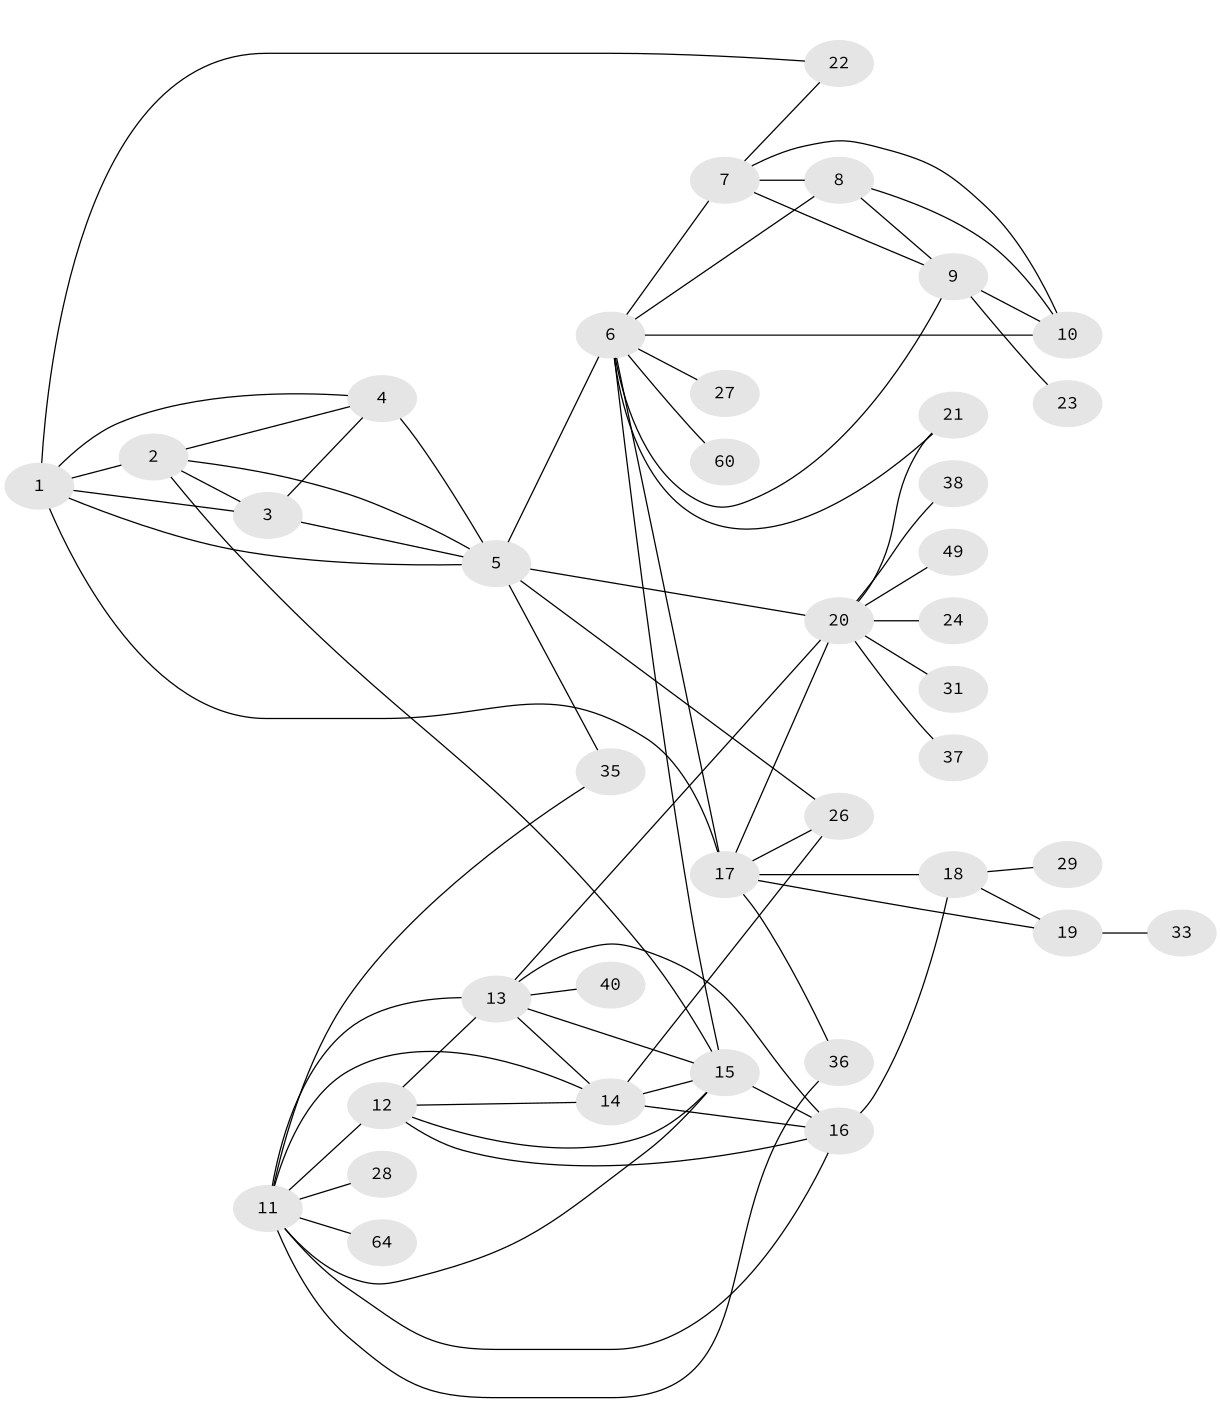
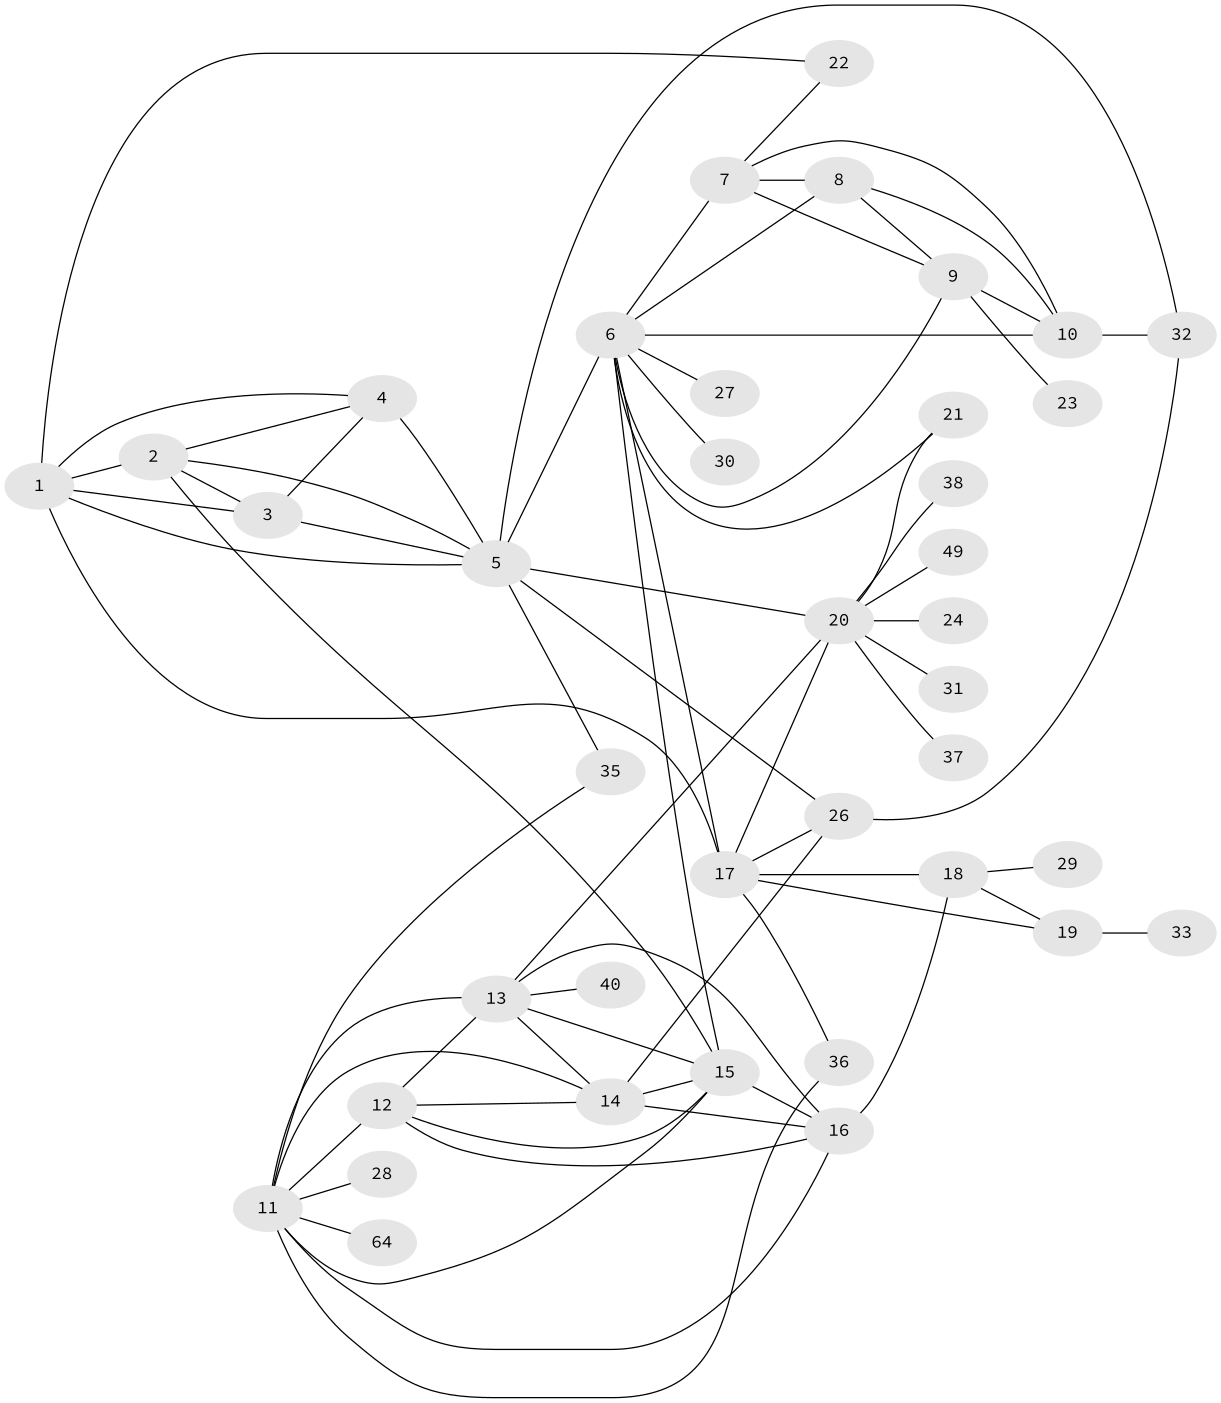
node "32": added
node "60": label "60" -> "30"
